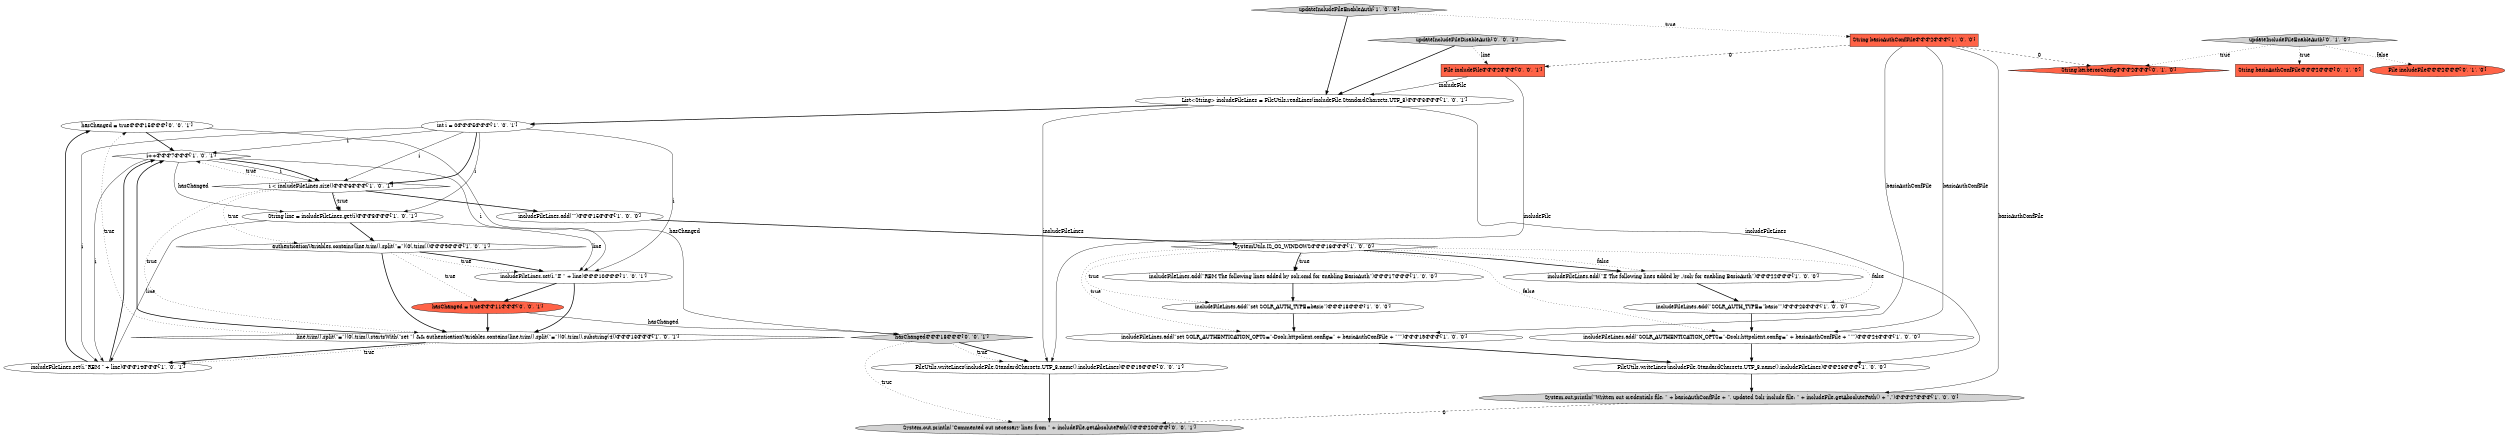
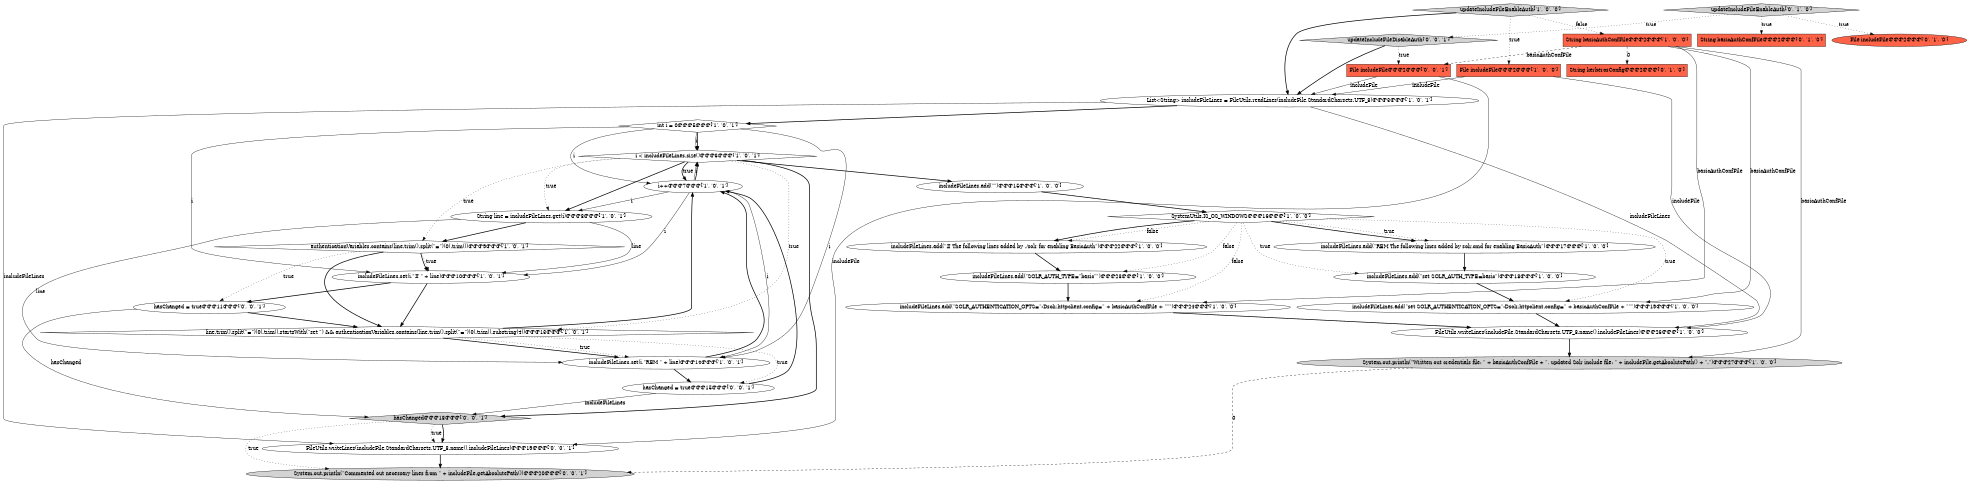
edge "updateIncludeFileEnableAuth['1', '0', '0']" -> "String basicAuthConfFile@@@2@@@['1', '0', '0']": label "true" -> "false"
edge "updateIncludeFileDisableAuth['0', '0', '1']" -> "File includeFile@@@2@@@['0', '0', '1']": label "line" -> "true"
edge "String basicAuthConfFile@@@2@@@['1', '0', '0']" -> "File includeFile@@@2@@@['0', '0', '1']": label "0" -> "basicAuthConfFile"
edge "updateIncludeFileEnableAuth['0', '1', '0']" -> "String kerberosConfig@@@2@@@['0', '1', '0']": now "updateIncludeFileEnableAuth['0', '1', '0']" -> "updateIncludeFileDisableAuth['0', '0', '1']"
edge "updateIncludeFileEnableAuth['0', '1', '0']" -> "File includeFile@@@2@@@['0', '1', '0']": label "false" -> "true"
node "File includeFile@@@2@@@['1', '0', '0']": added
node "String kerberosConfig@@@2@@@['0', '1', '0']": shape diamond -> box
node "int i = 0@@@5@@@['1', '0', '1']": shape ellipse -> diamond
node "i++@@@7@@@['1', '0', '1']": shape diamond -> ellipse
edge "i < includeFileLines.size()@@@6@@@['1', '0', '1']" -> "i++@@@7@@@['1', '0', '1']": style dotted -> bold
edge "int i = 0@@@5@@@['1', '0', '1']" -> "String line = includeFileLines.get(i)@@@8@@@['1', '0', '1']": removed, label "i"
edge "i++@@@7@@@['1', '0', '1']" -> "String line = includeFileLines.get(i)@@@8@@@['1', '0', '1']": label "hasChanged" -> "i"
edge "hasChanged = true@@@15@@@['0', '0', '1']" -> "hasChanged@@@18@@@['0', '0', '1']": label "hasChanged" -> "includeFileLines"
node "hasChanged = true@@@11@@@['0', '0', '1']": fillcolor tomato -> white
edge "i < includeFileLines.size()@@@6@@@['1', '0', '1']" -> "hasChanged@@@18@@@['0', '0', '1']": added
